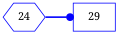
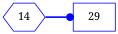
node "24": label "24" -> "14"
